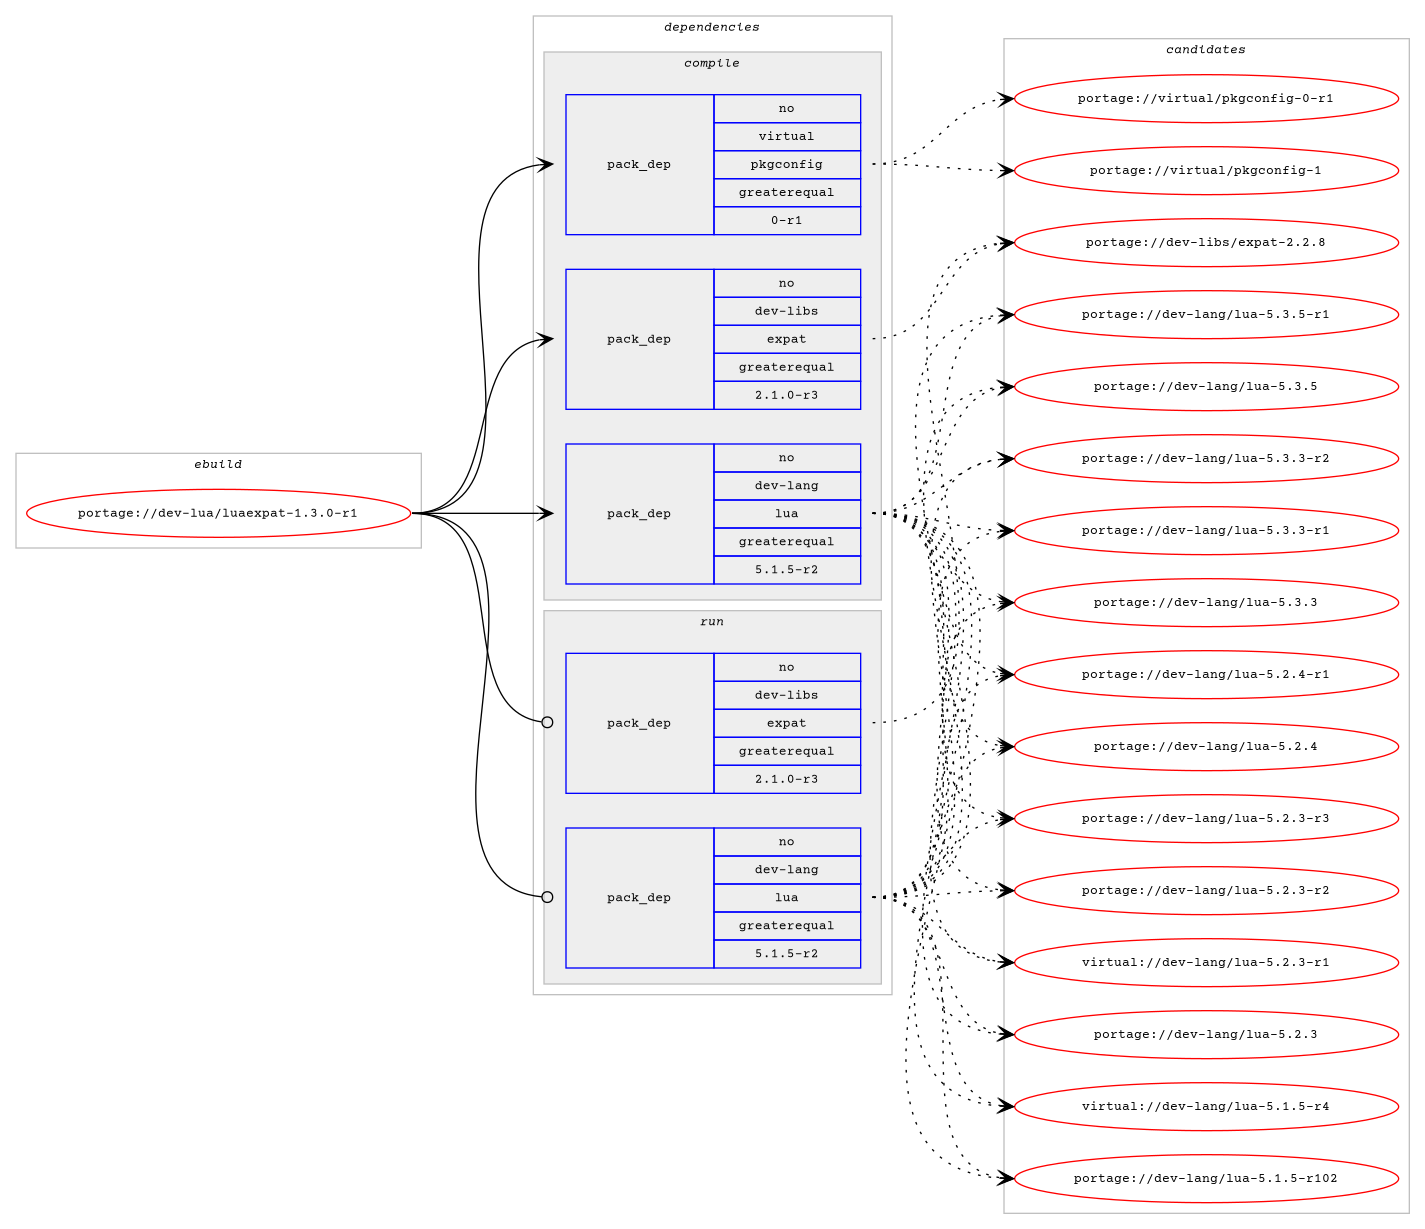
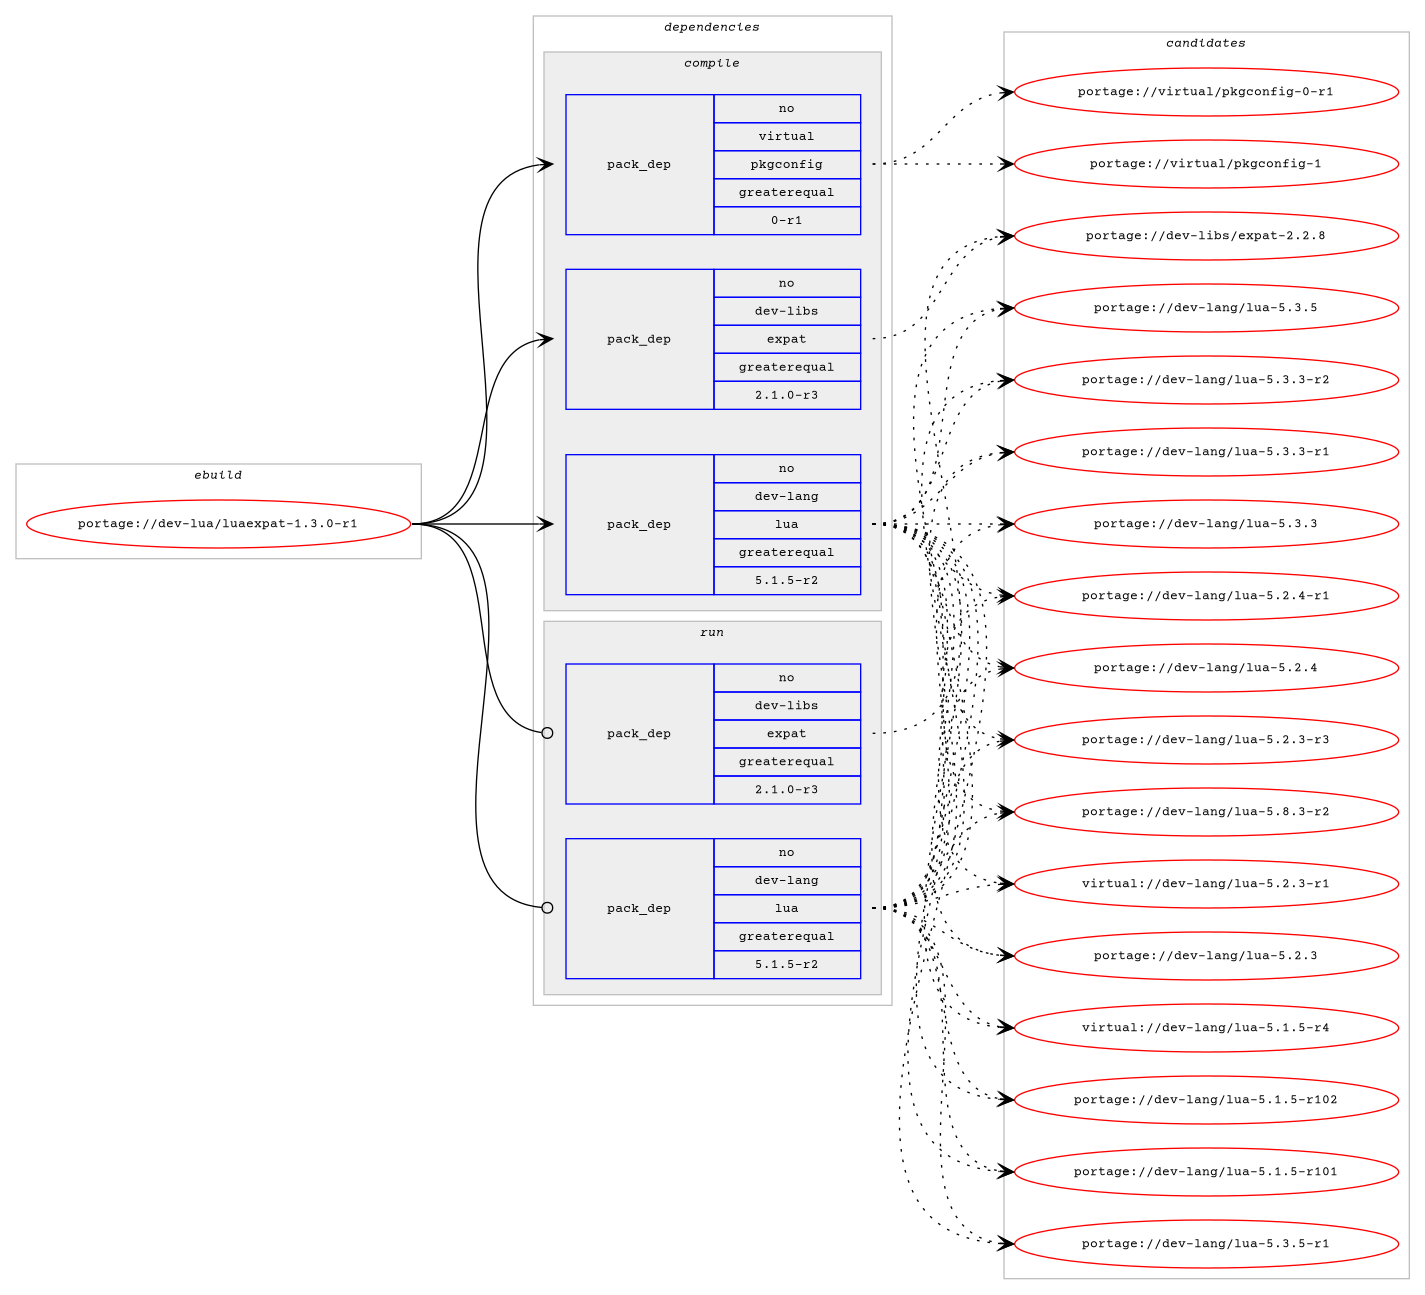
node "portage://dev-lang/lua-5.2.3-r2": label "portage://dev-lang/lua-5.2.3-r2" -> "portage://dev-lang/lua-5.8.3-r2"
node "portage://dev-lang/lua-5.1.5-r101": added
